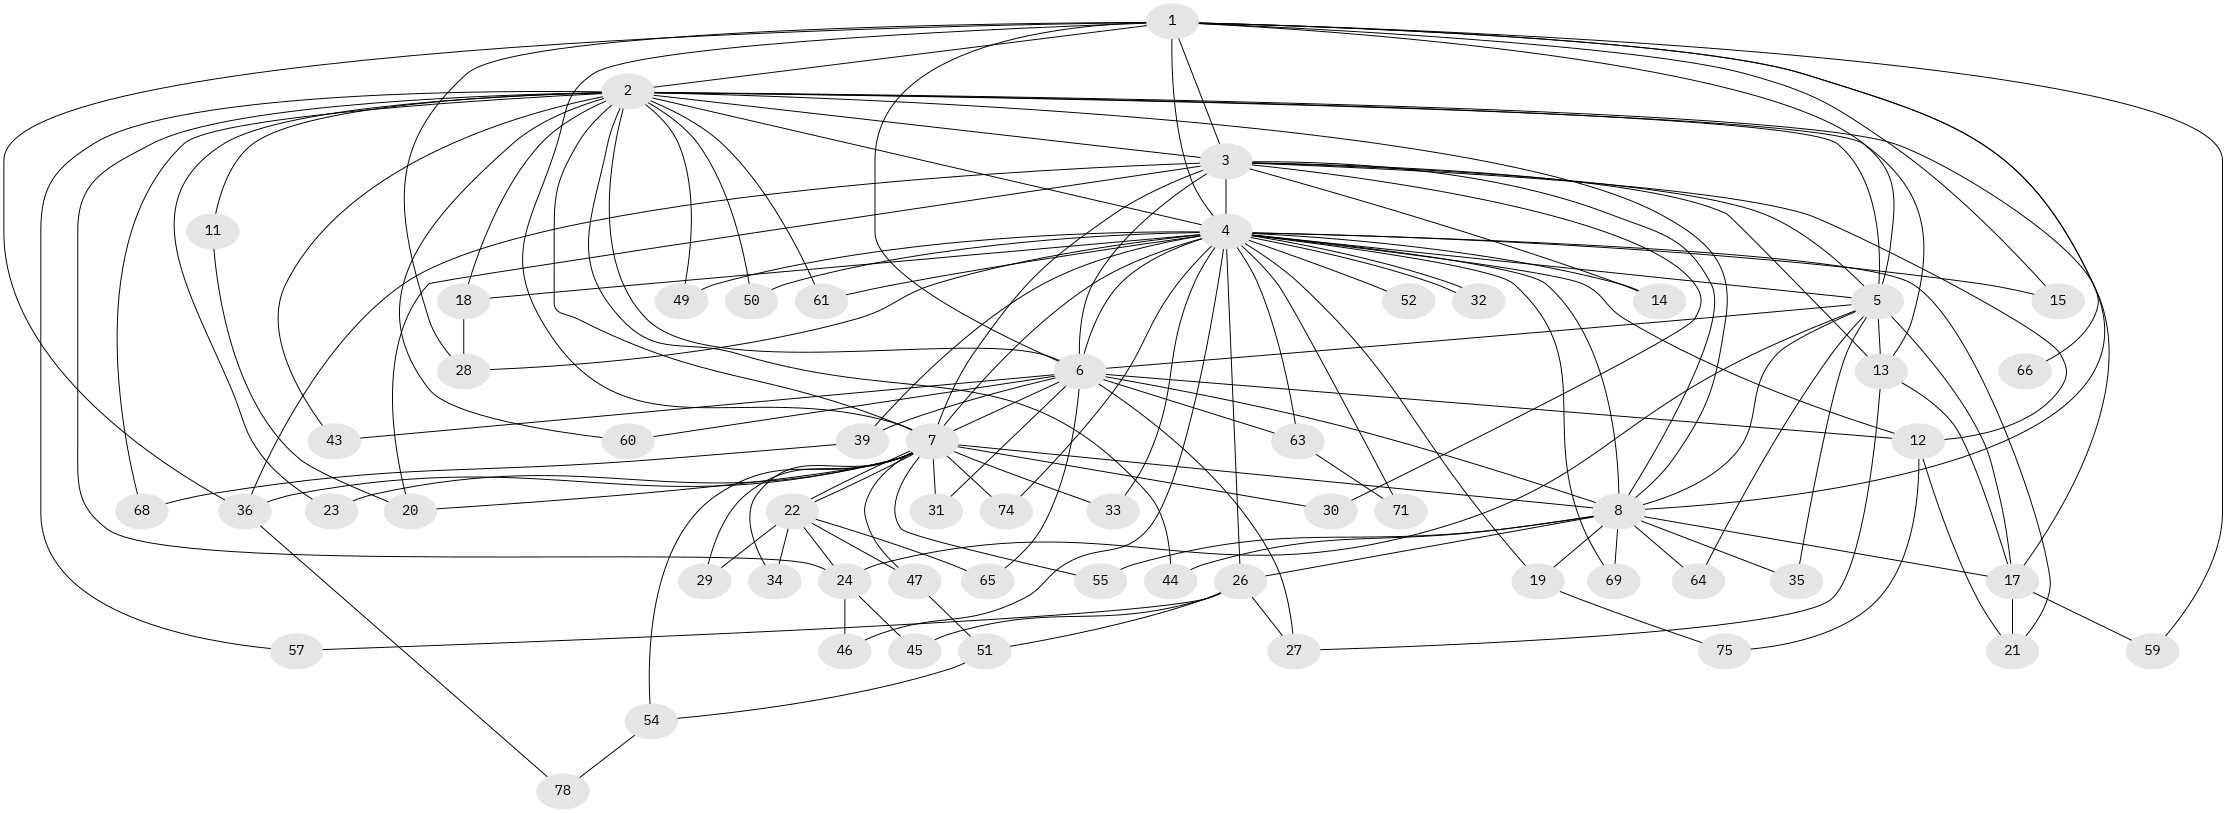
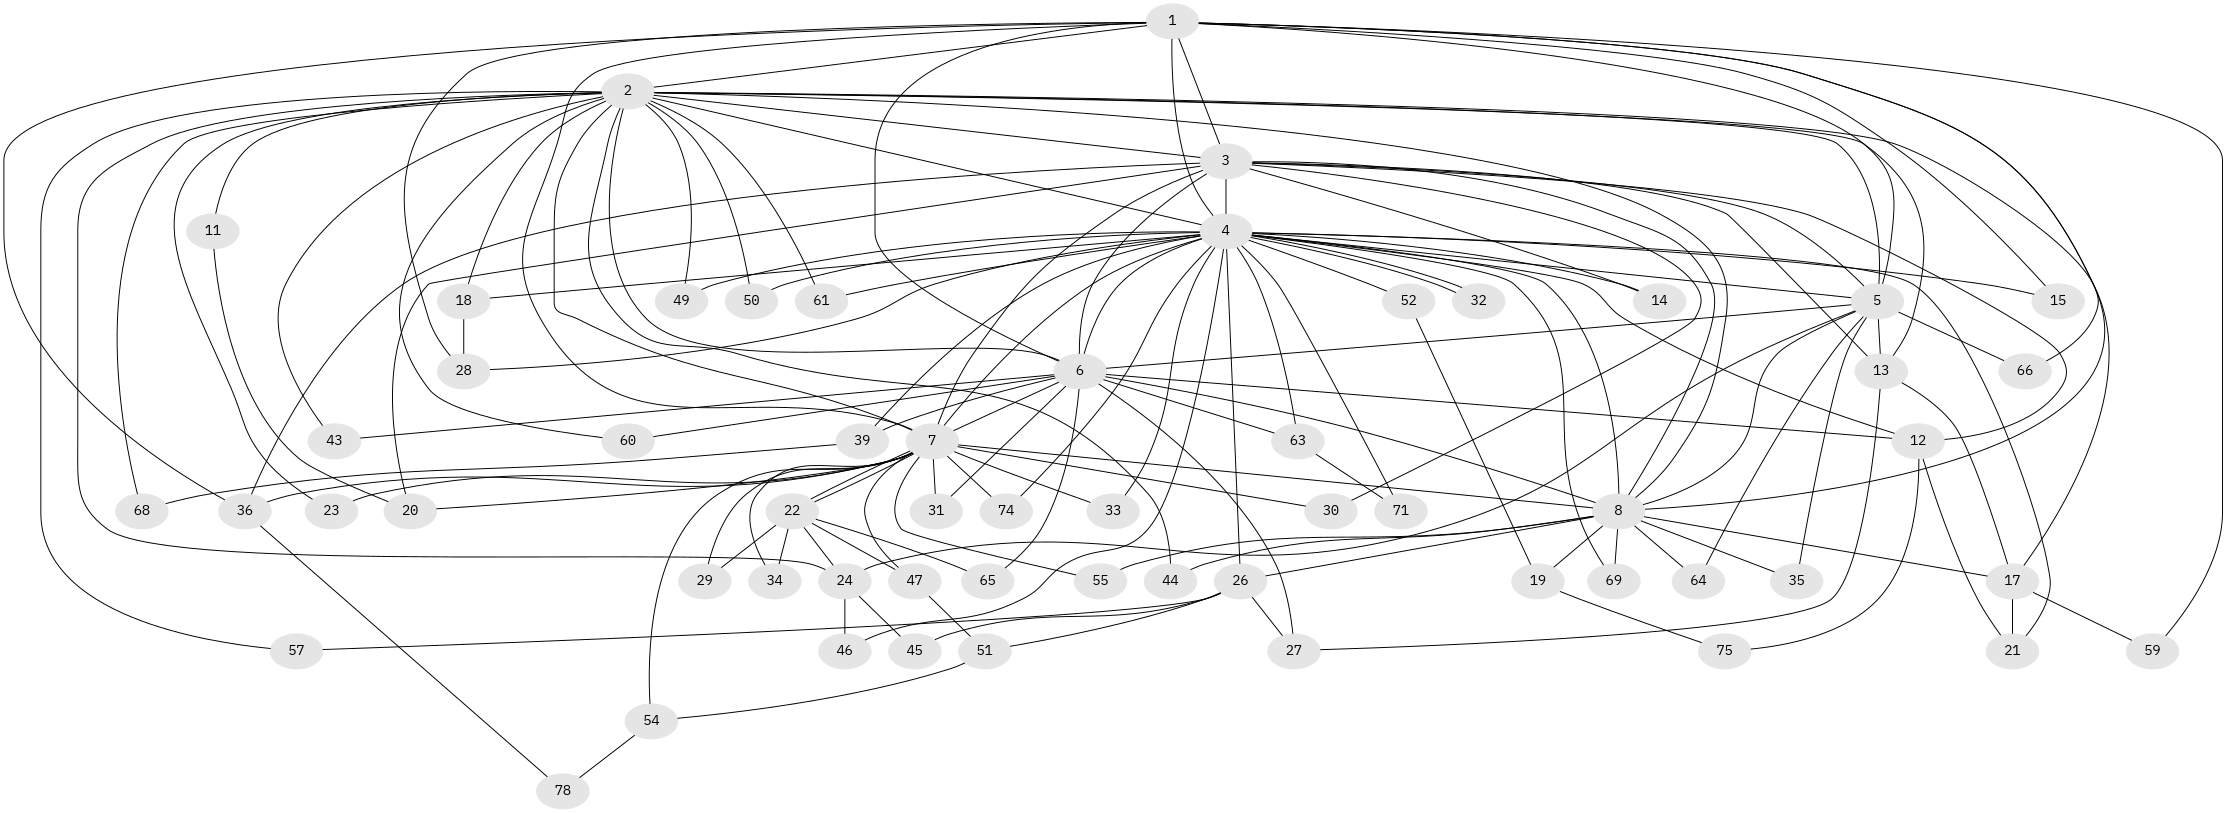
edge "4" -- "19": now "52" -- "19"
edge "5" -- "17": now "5" -- "66"
